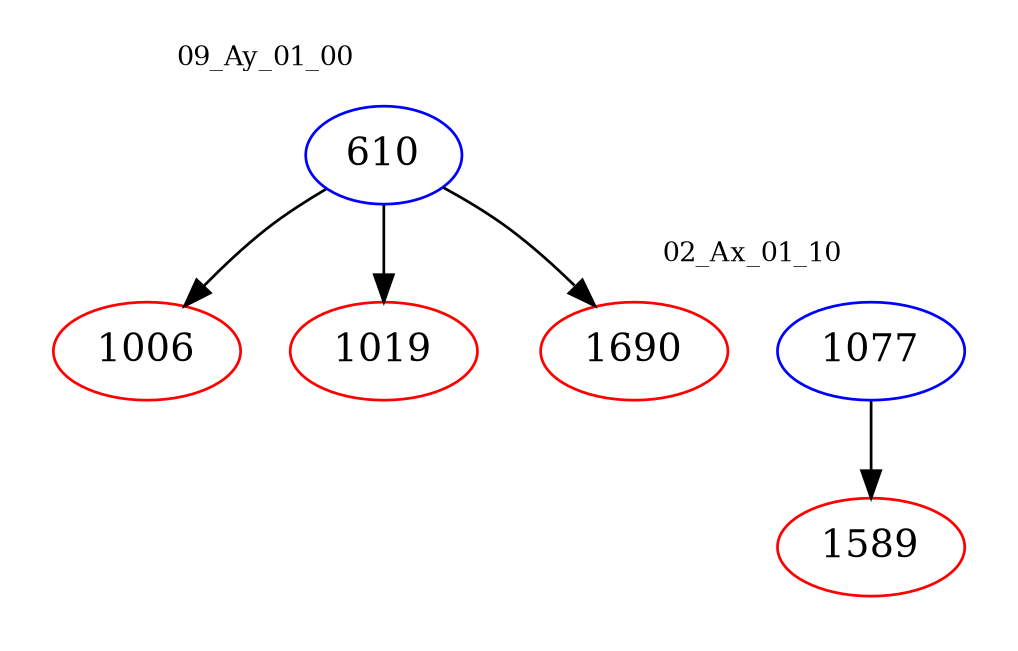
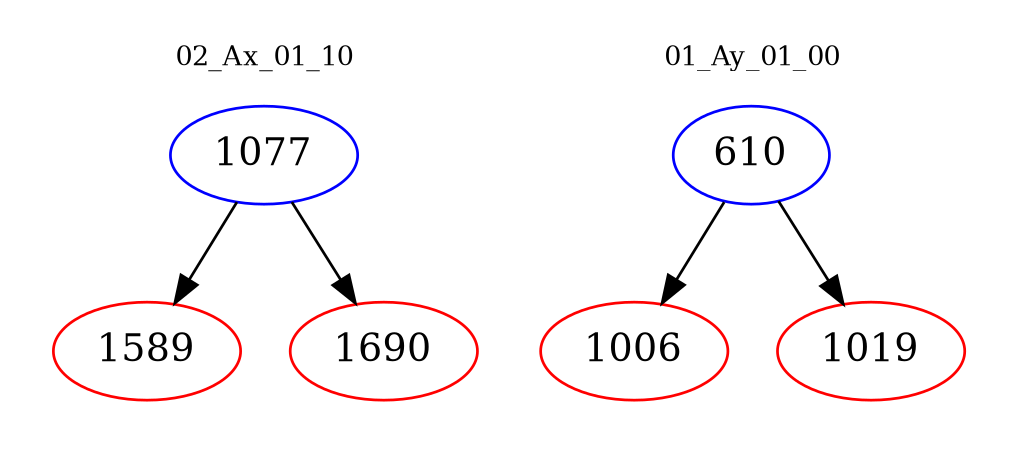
cluster "09_Ay_01_00": label "09_Ay_01_00" -> "01_Ay_01_00"
edge "610" -> "1690": now "1077" -> "1690"
